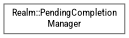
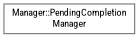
node "Realm::PendingCompletion Manager": label "Realm::PendingCompletion Manager" -> "Manager::PendingCompletion Manager"
